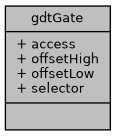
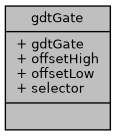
node "gdtGate": text "+ access" -> "+ gdtGate"
